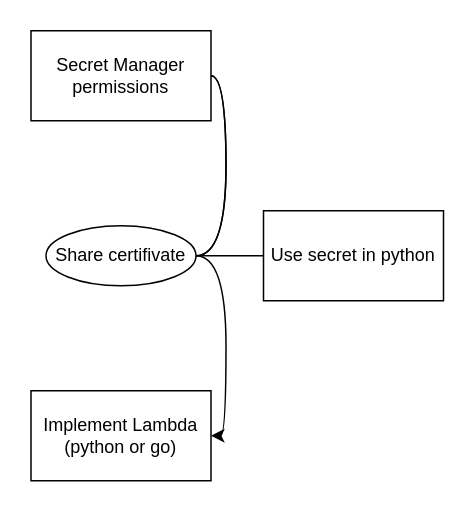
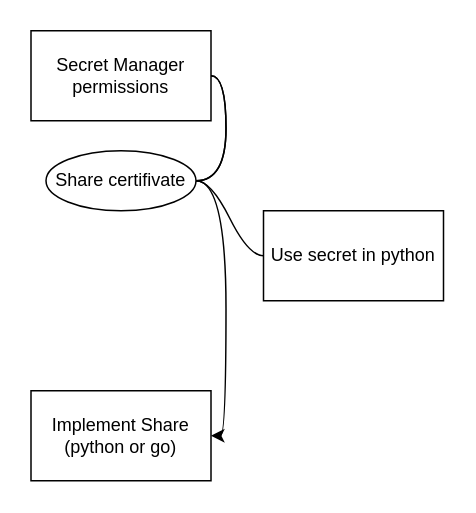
node "Share certifivate": moved (121, 256) -> (121, 181)
node "Implement Lambda (python or go)": label "Implement Lambda (python or go)" -> "Implement Share (python or go)"
